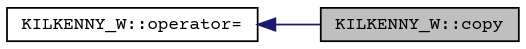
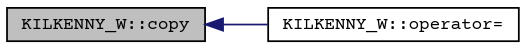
edge "KILKENNY_W::copy" -> "KILKENNY_W::operator=": reversed
